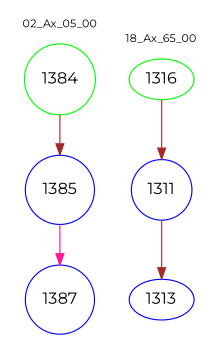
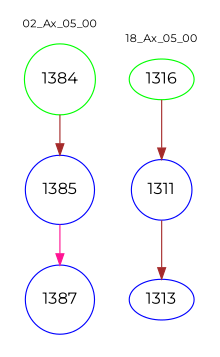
cluster "18_Ax_65_00": label "18_Ax_65_00" -> "18_Ax_05_00"
